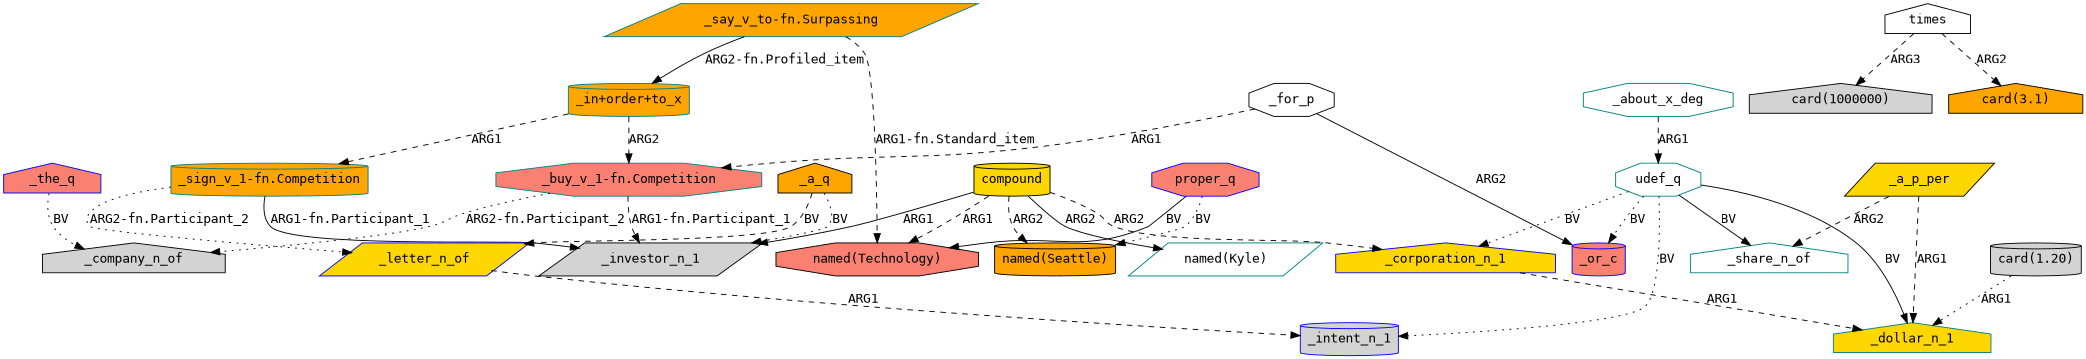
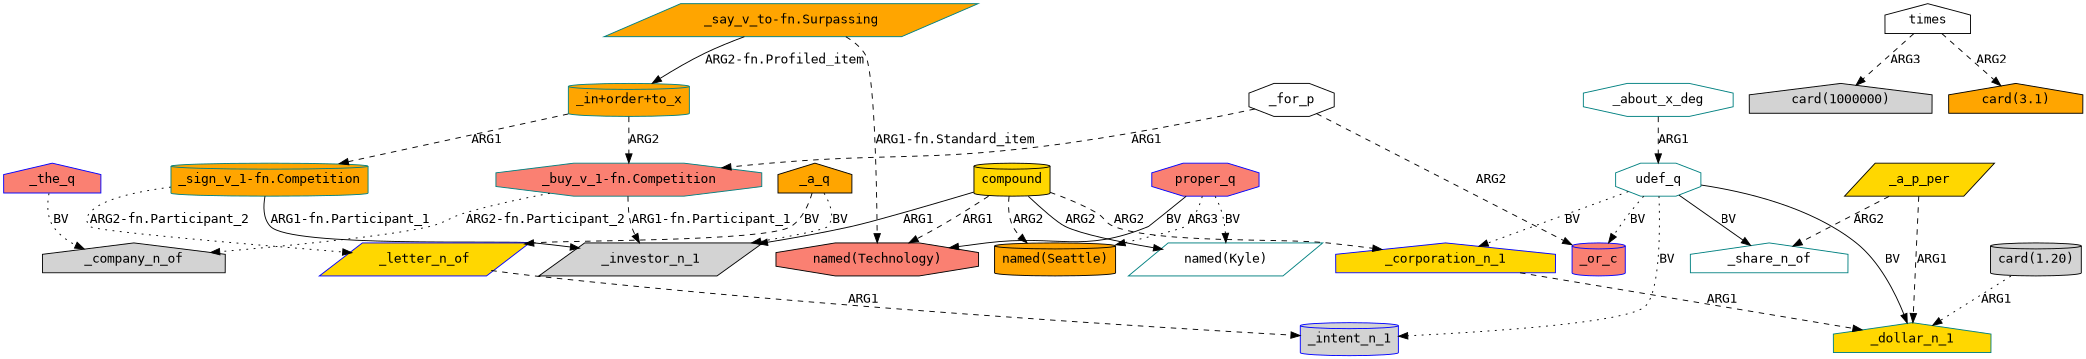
edge "_for_p" -> "_or_c": style solid -> dashed
edge "proper_q" -> "named(Kyle)": added, label "BV"
edge "proper_q" -> "named(Seattle)": label "BV" -> "ARG3"
